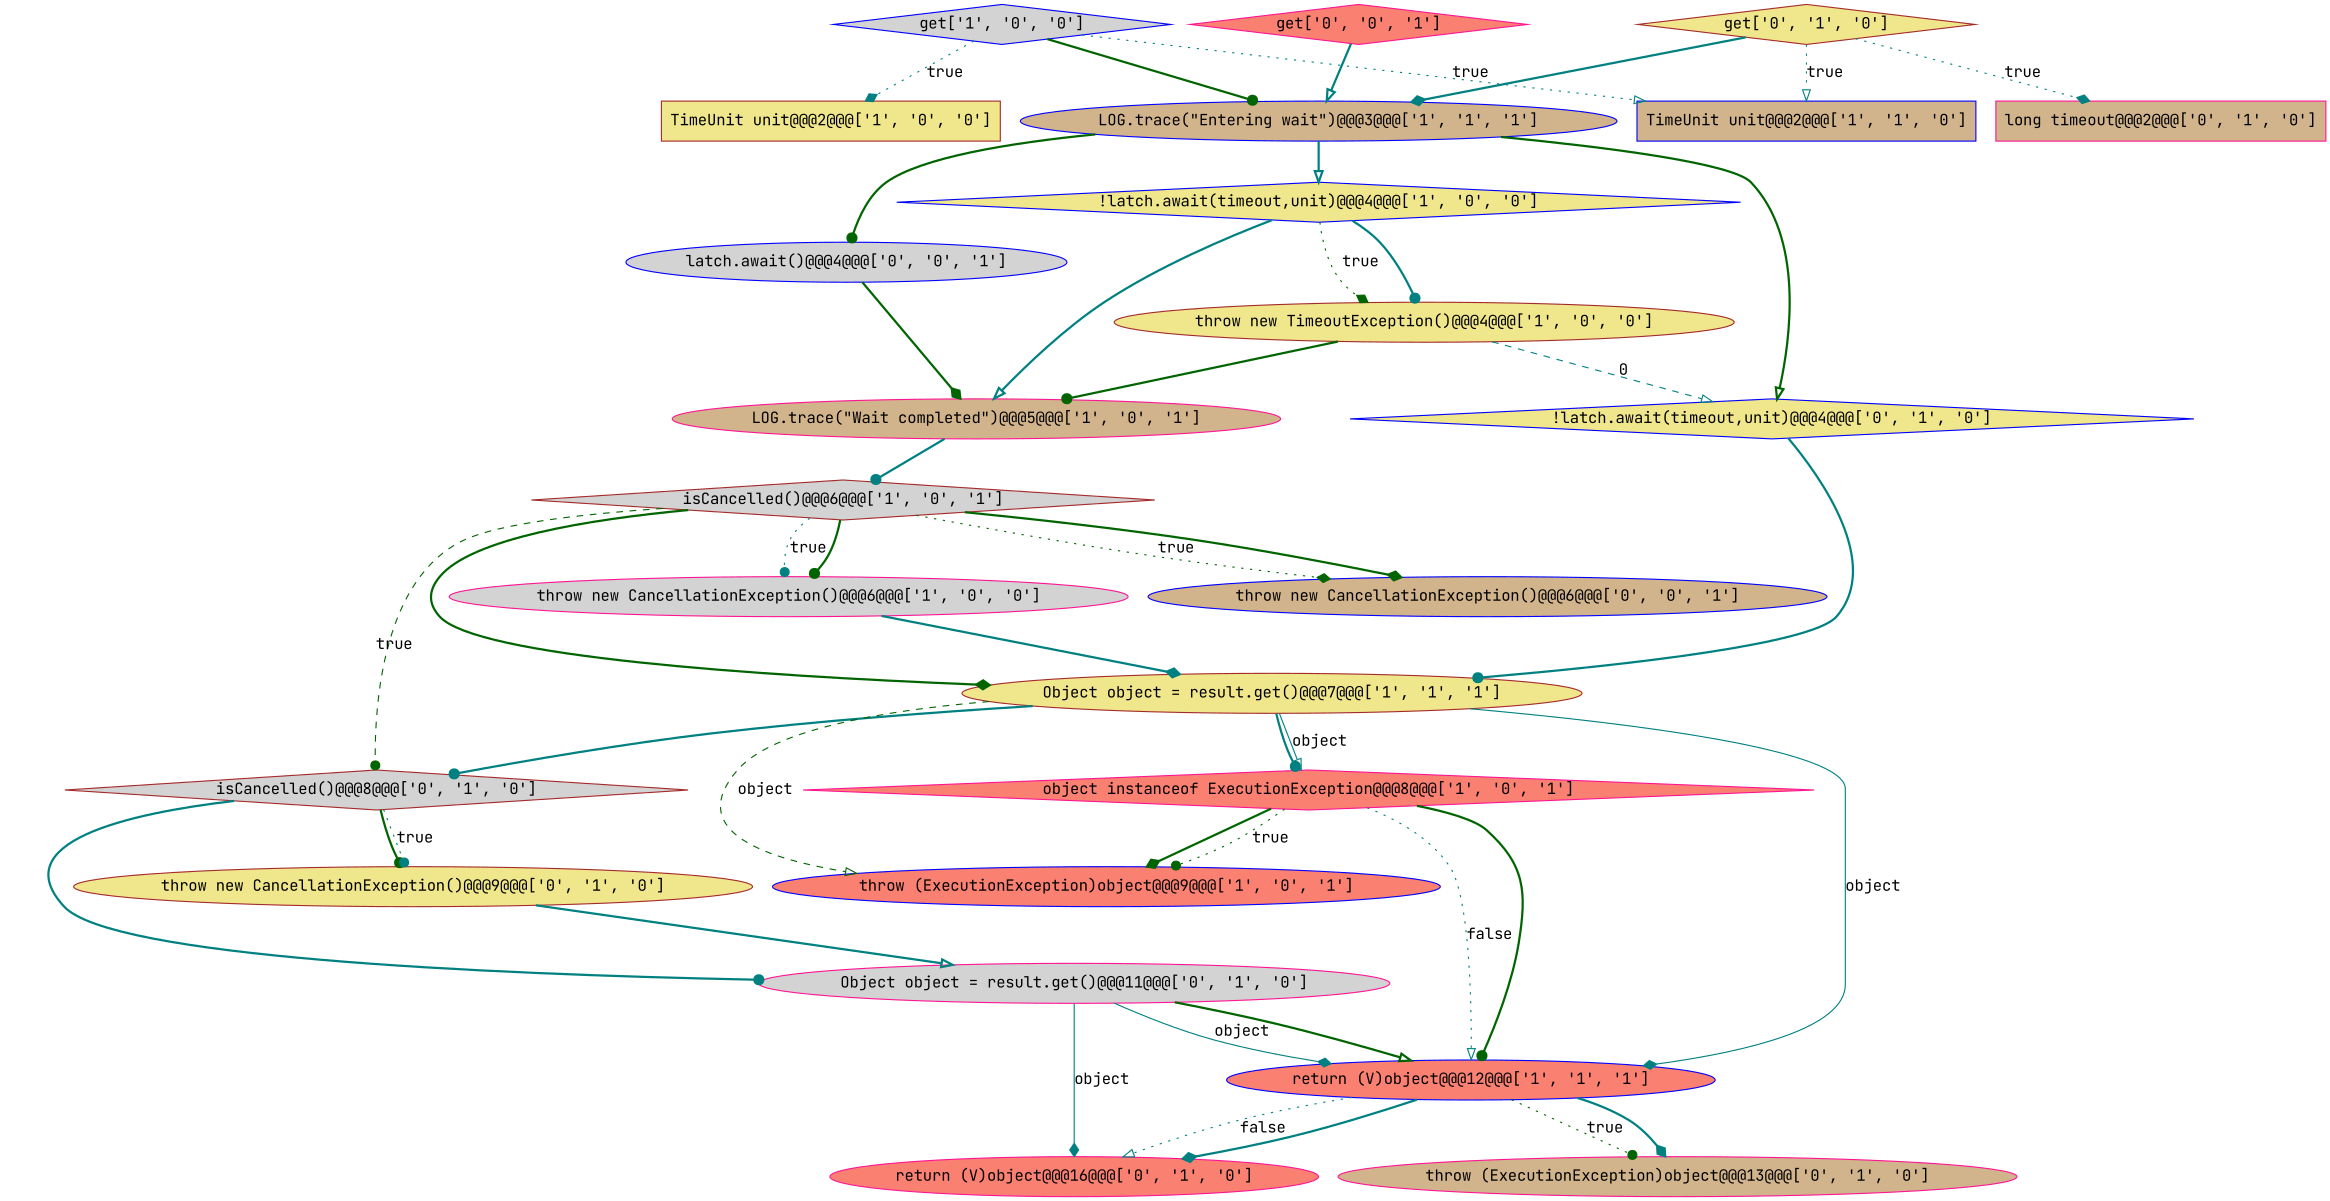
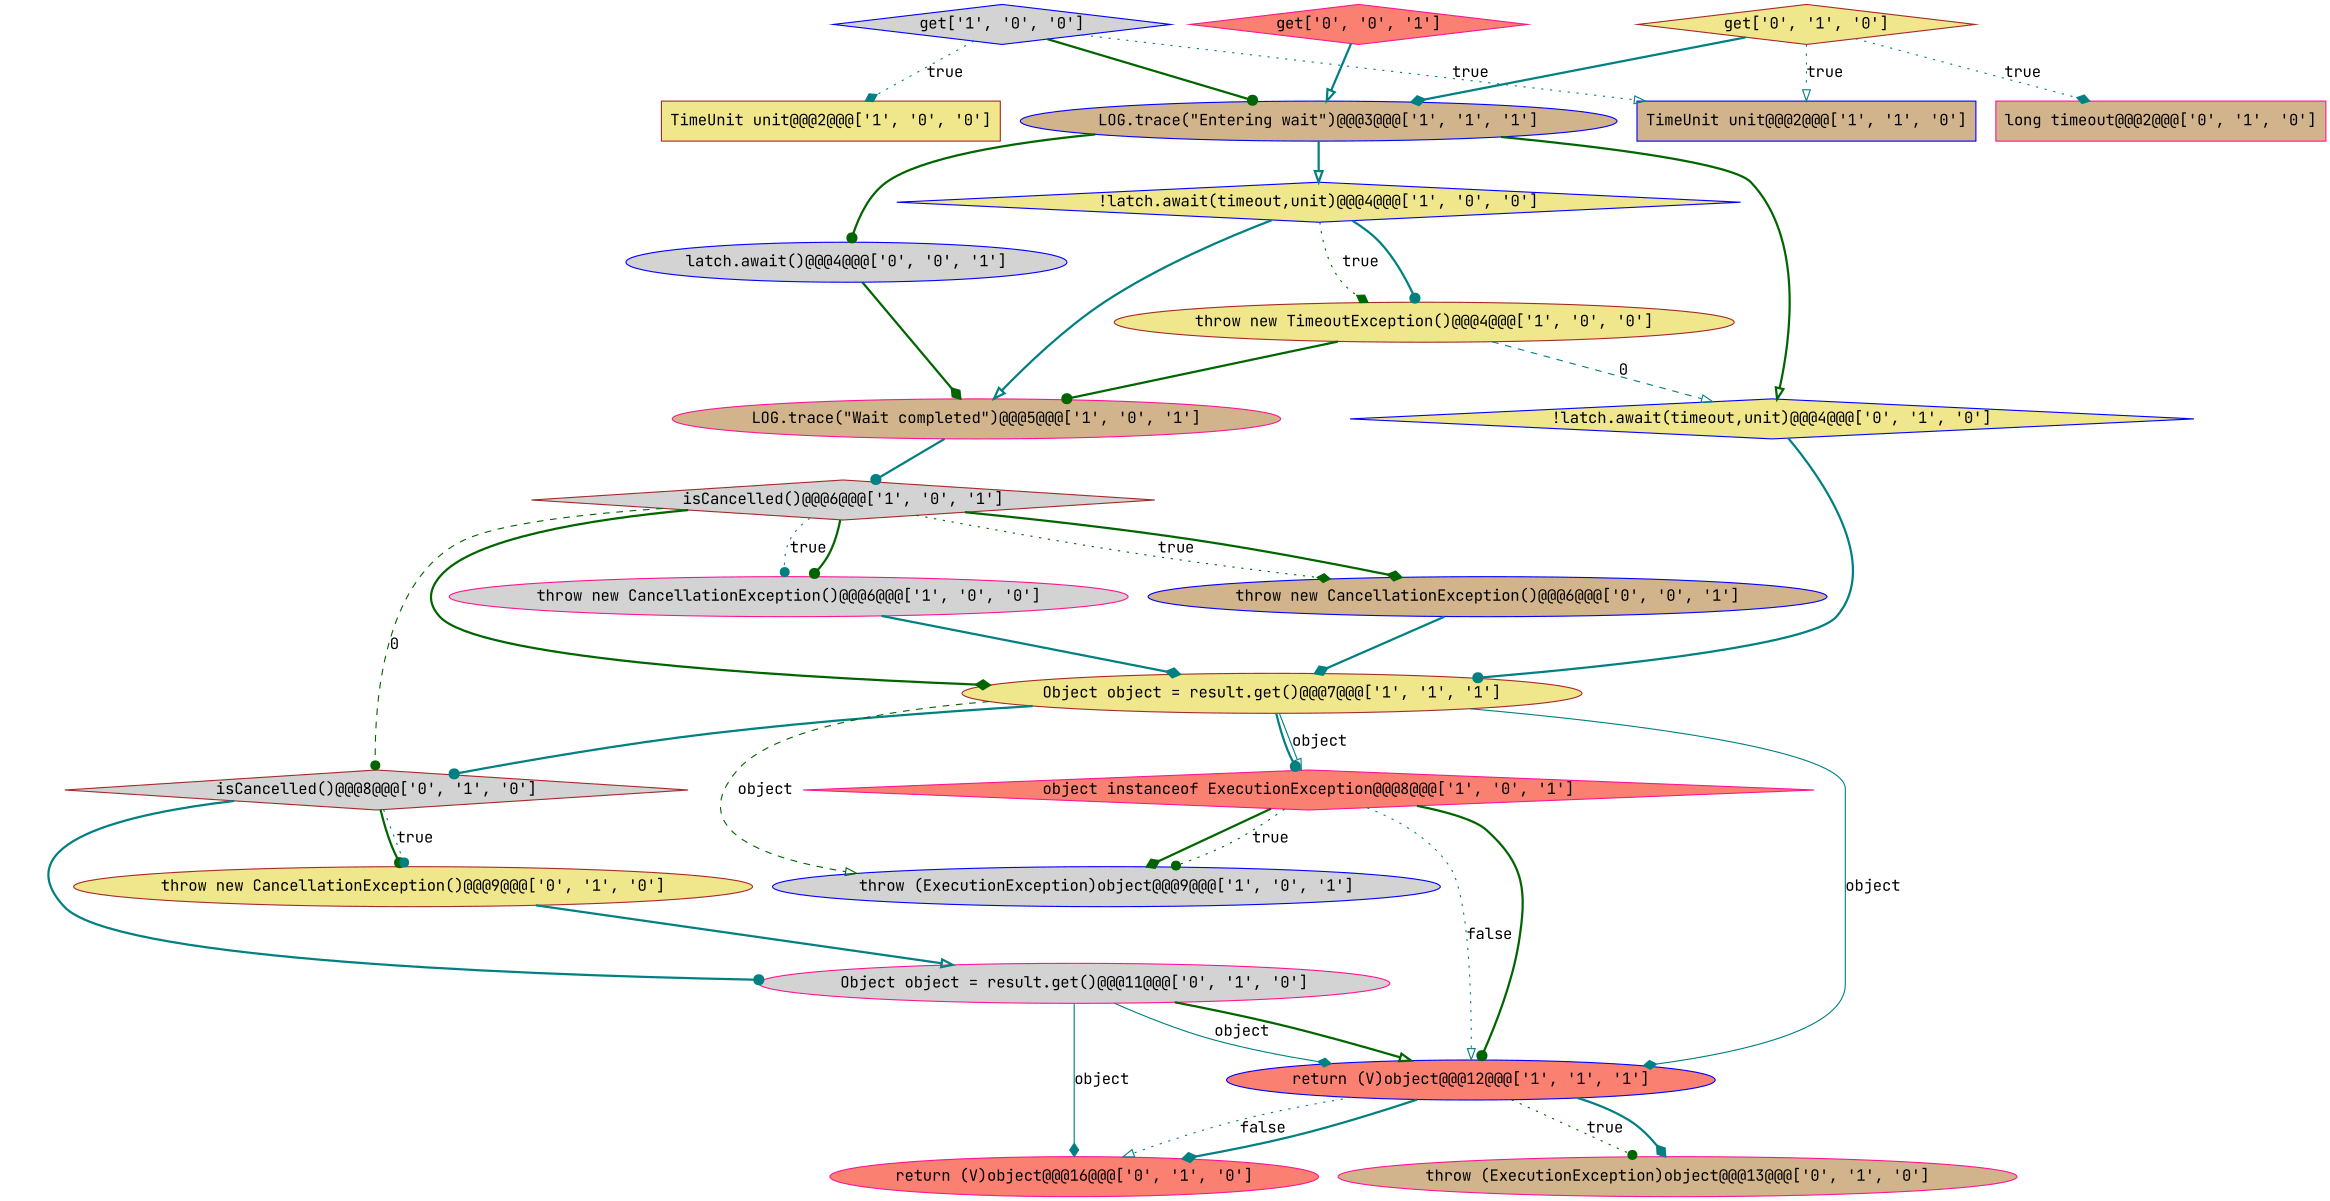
edge "throw new CancellationException()@@@6@@@['0', '0', '1']" -> "Object object = result.get()@@@7@@@['1', '1', '1']": added
edge "isCancelled()@@@6@@@['1', '0', '1']" -> "isCancelled()@@@8@@@['0', '1', '0']": label "true" -> "0"
node "throw (ExecutionException)object@@@9@@@['1', '0', '1']": fillcolor salmon -> lightgrey
